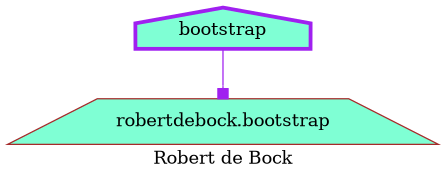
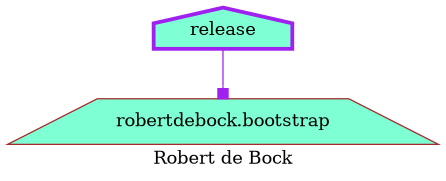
node "bootstrap": label "bootstrap" -> "release"
